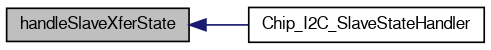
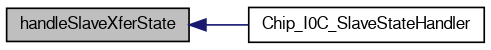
node "Chip_I2C_SlaveStateHandler": label "Chip_I2C_SlaveStateHandler" -> "Chip_I0C_SlaveStateHandler"
